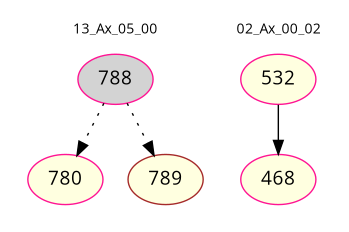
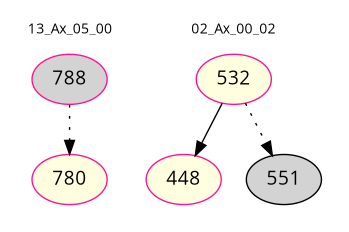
node "789": removed
node "468": label "468" -> "448"
node "551": added
